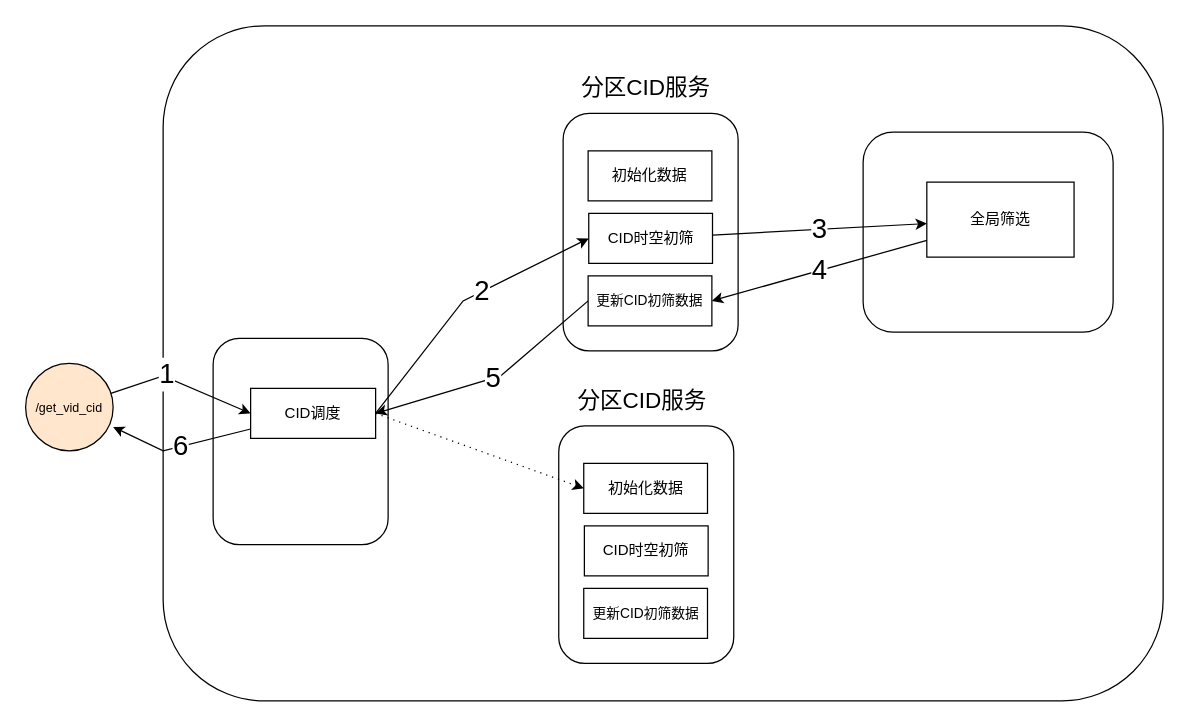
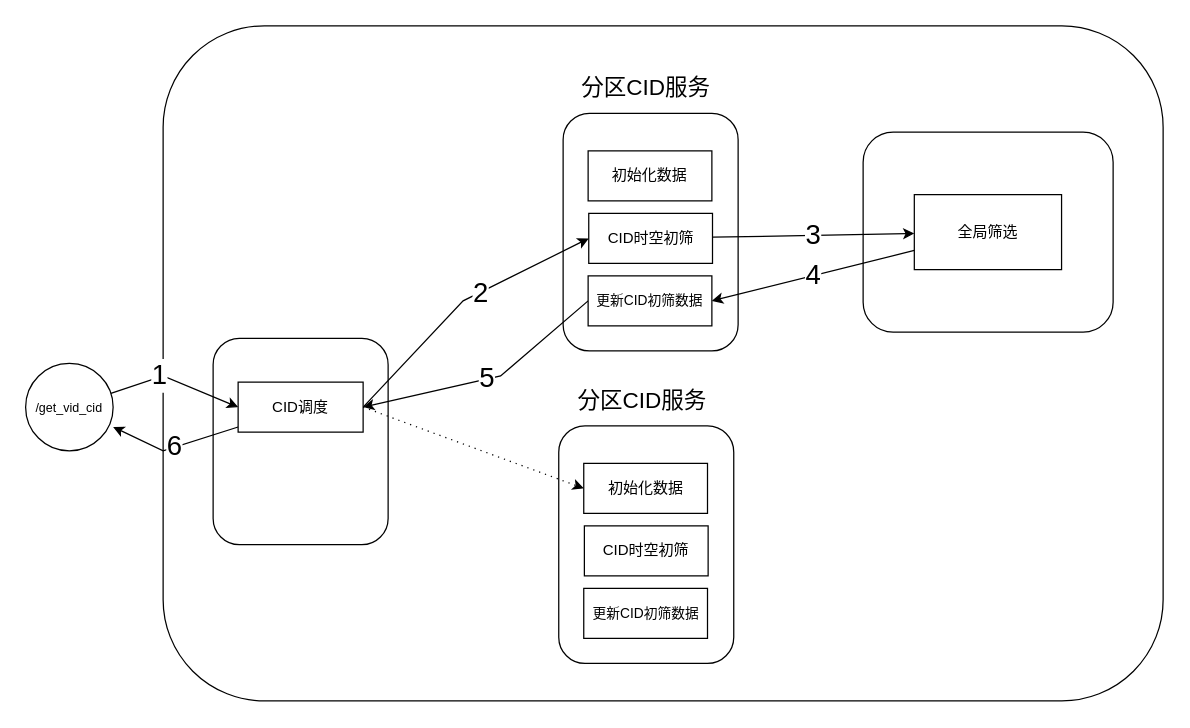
node "全局筛选": moved (1000, 219) -> (988, 232)
node "/get_vid_cid": fillcolor #ffe6cc -> #ffffff
node "CID调度": moved (313, 413) -> (301, 407)
